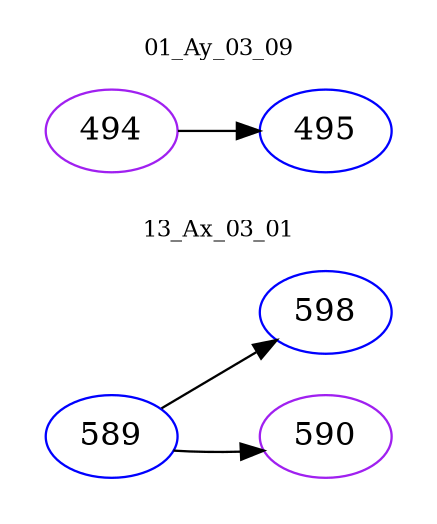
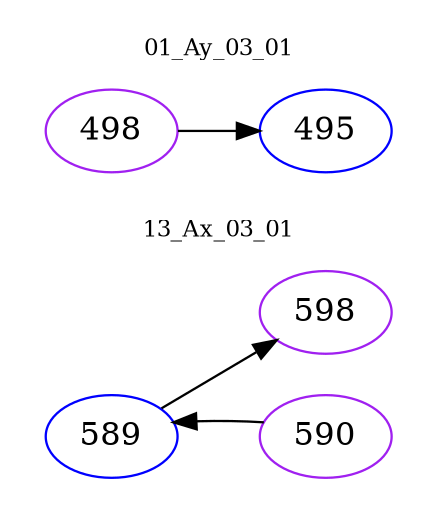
cluster "01_Ay_03_09": label "01_Ay_03_09" -> "01_Ay_03_01"
node "494": label "494" -> "498"
node "598": color blue -> purple
edge "589" -> "590": reversed
